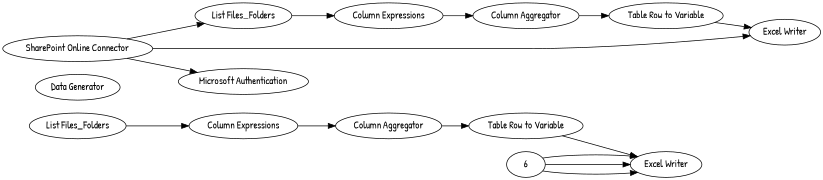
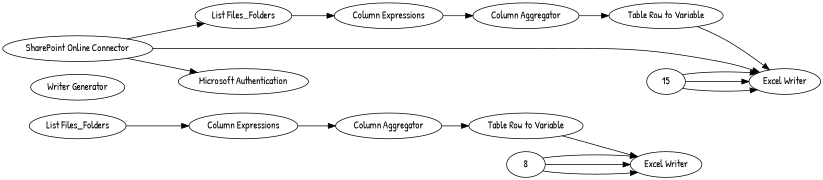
node "15": added
node "Data Generator": label "Data Generator" -> "Writer Generator"
node "6": label "6" -> "8"
